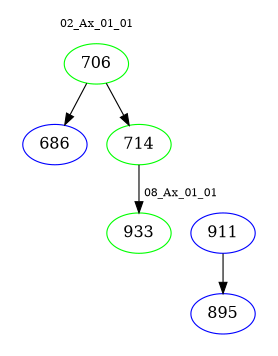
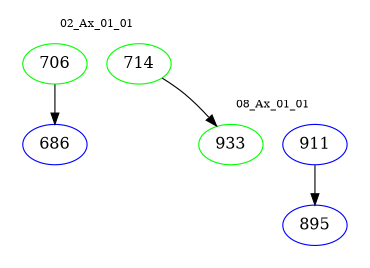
edge "706" -> "714": removed
